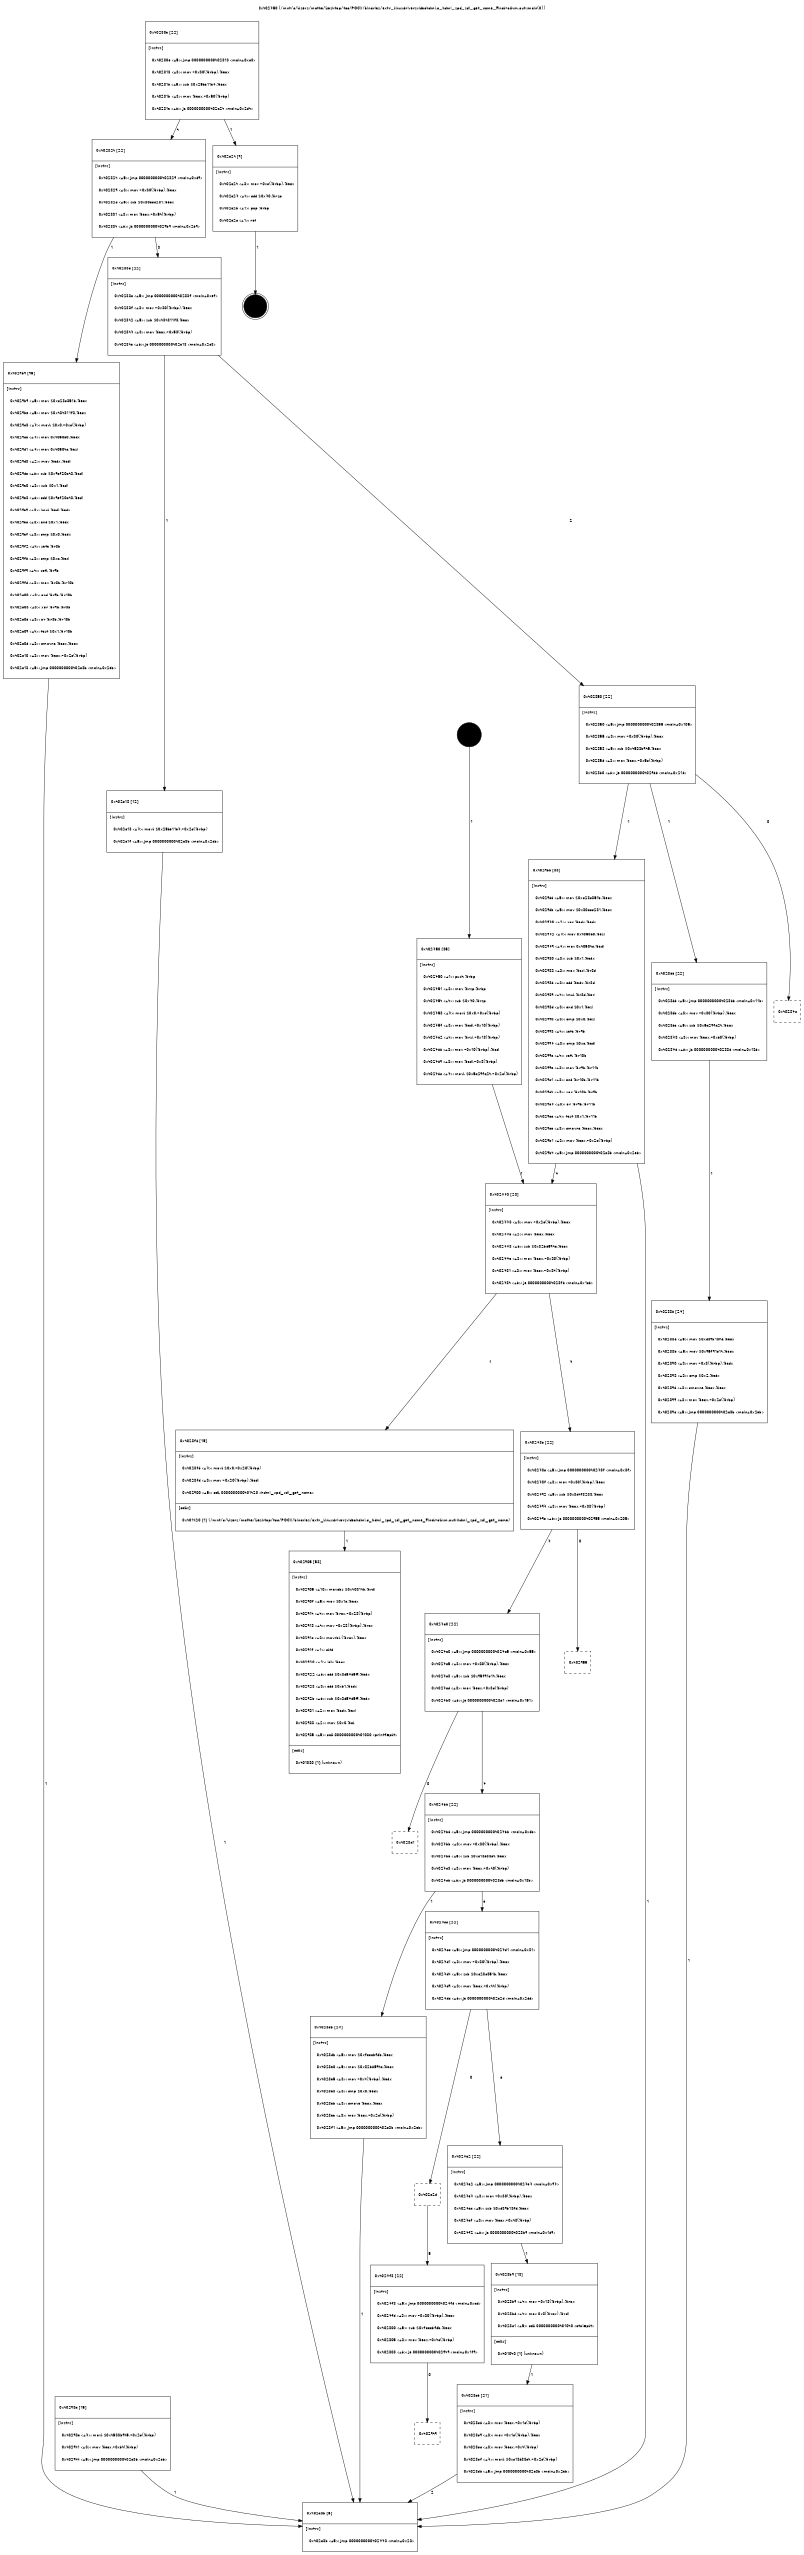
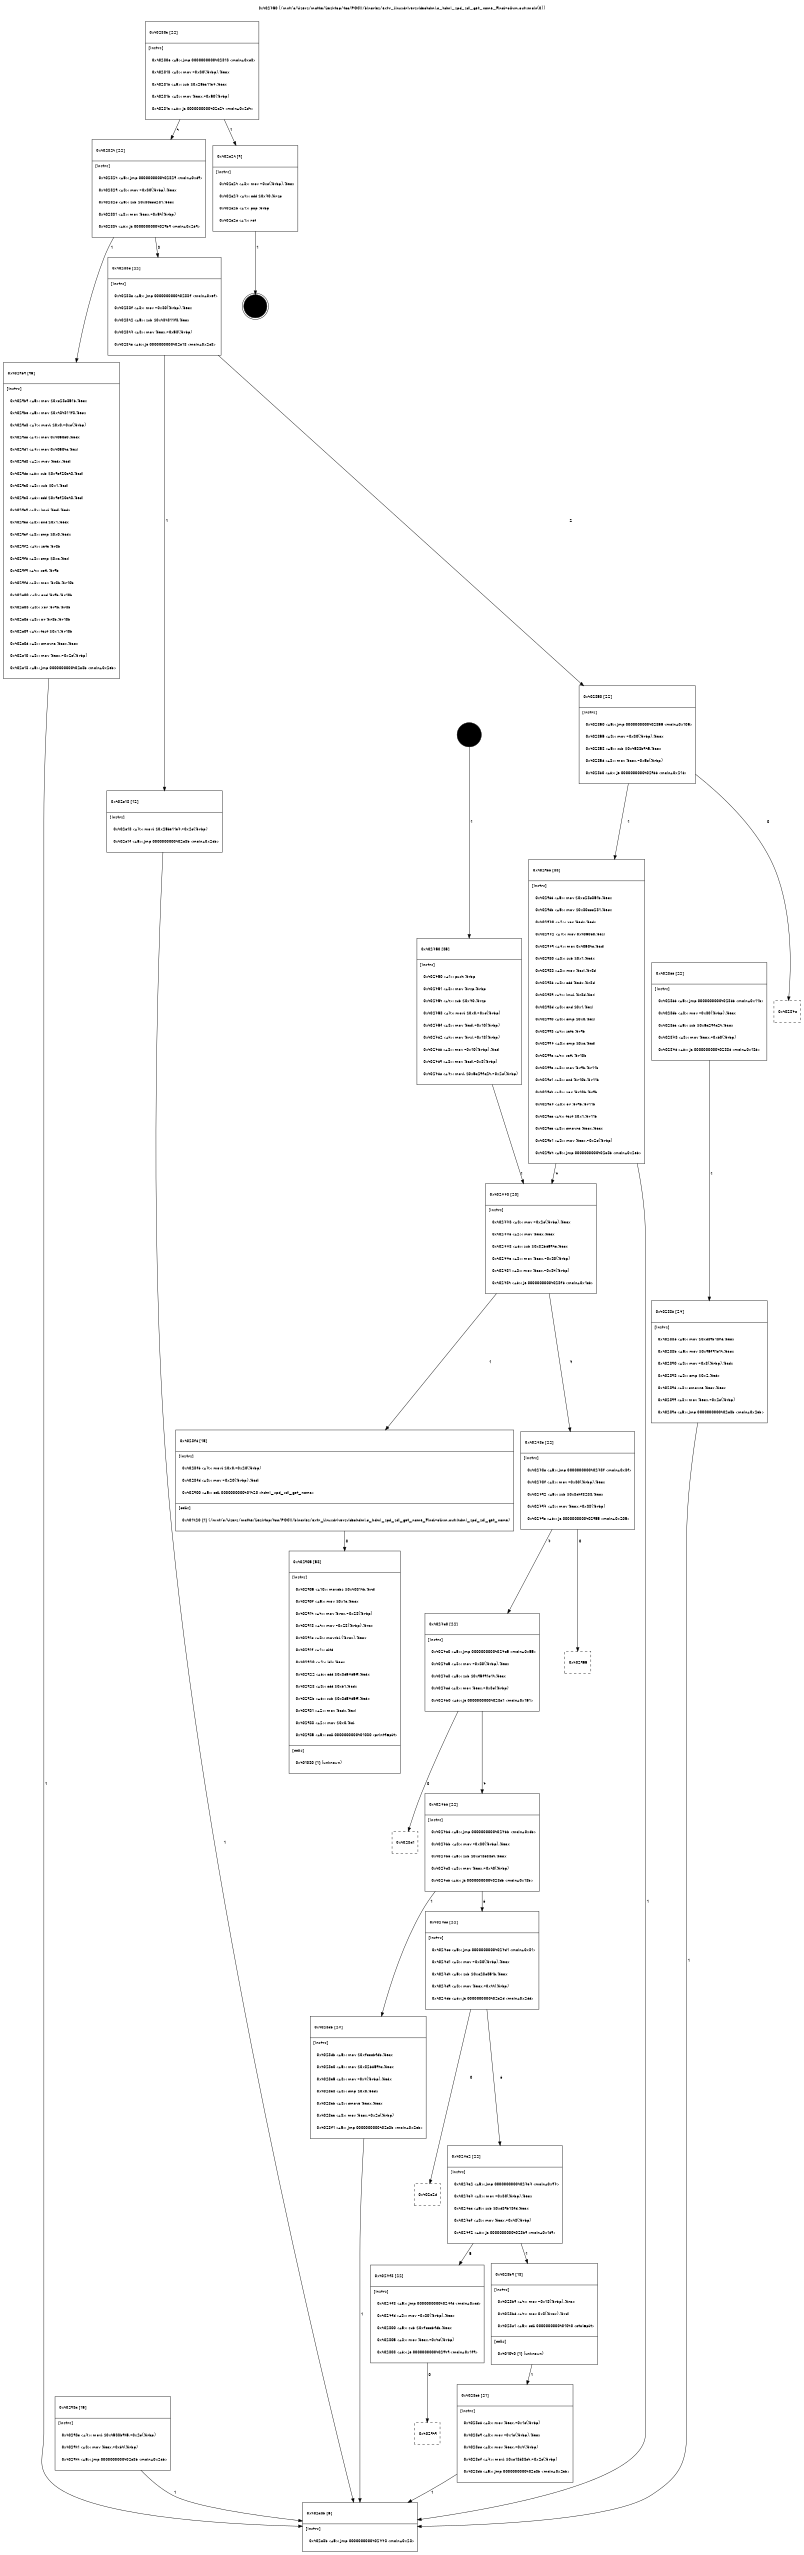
edge "0x402850 [22]" -> "0x402866 [22]": removed, label "1"
edge "0x4028f6 [15]" -> "0x402905 [53]": label " 1" -> " 0"
edge "0x402a2d" -> "0x4027f8 [22]": now "0x4027e2 [22]" -> "0x4027f8 [22]"
edge "0x4028c6 [21]" -> "0x402a3b [5]": label " 2" -> " 1"
